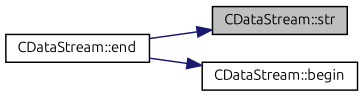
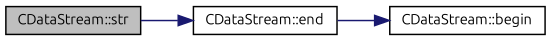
edge "CDataStream::end" -> "CDataStream::str": reversed
